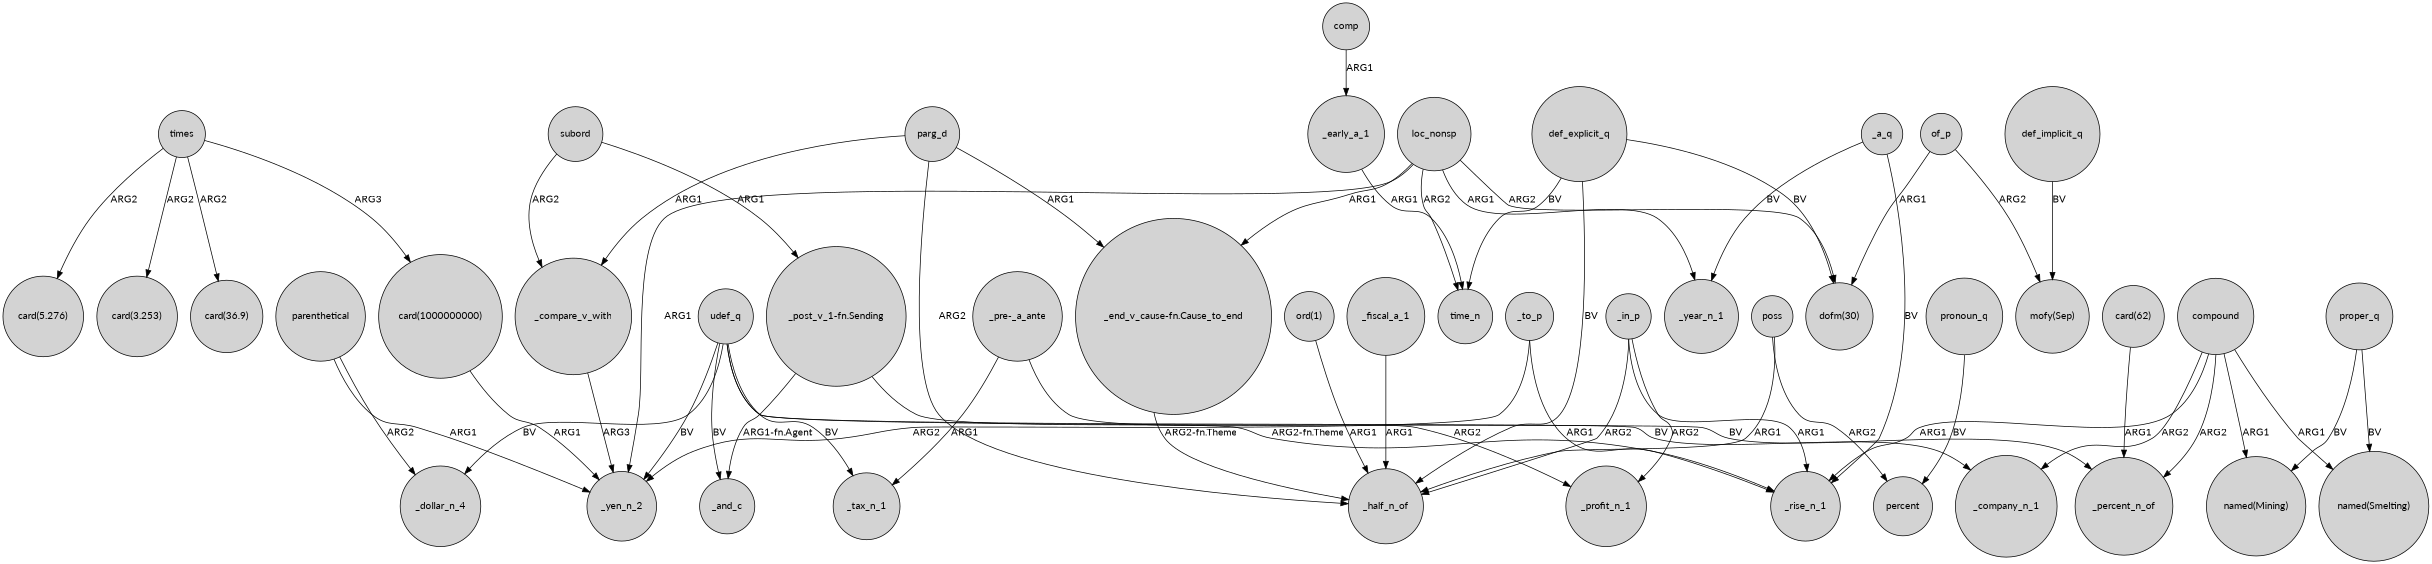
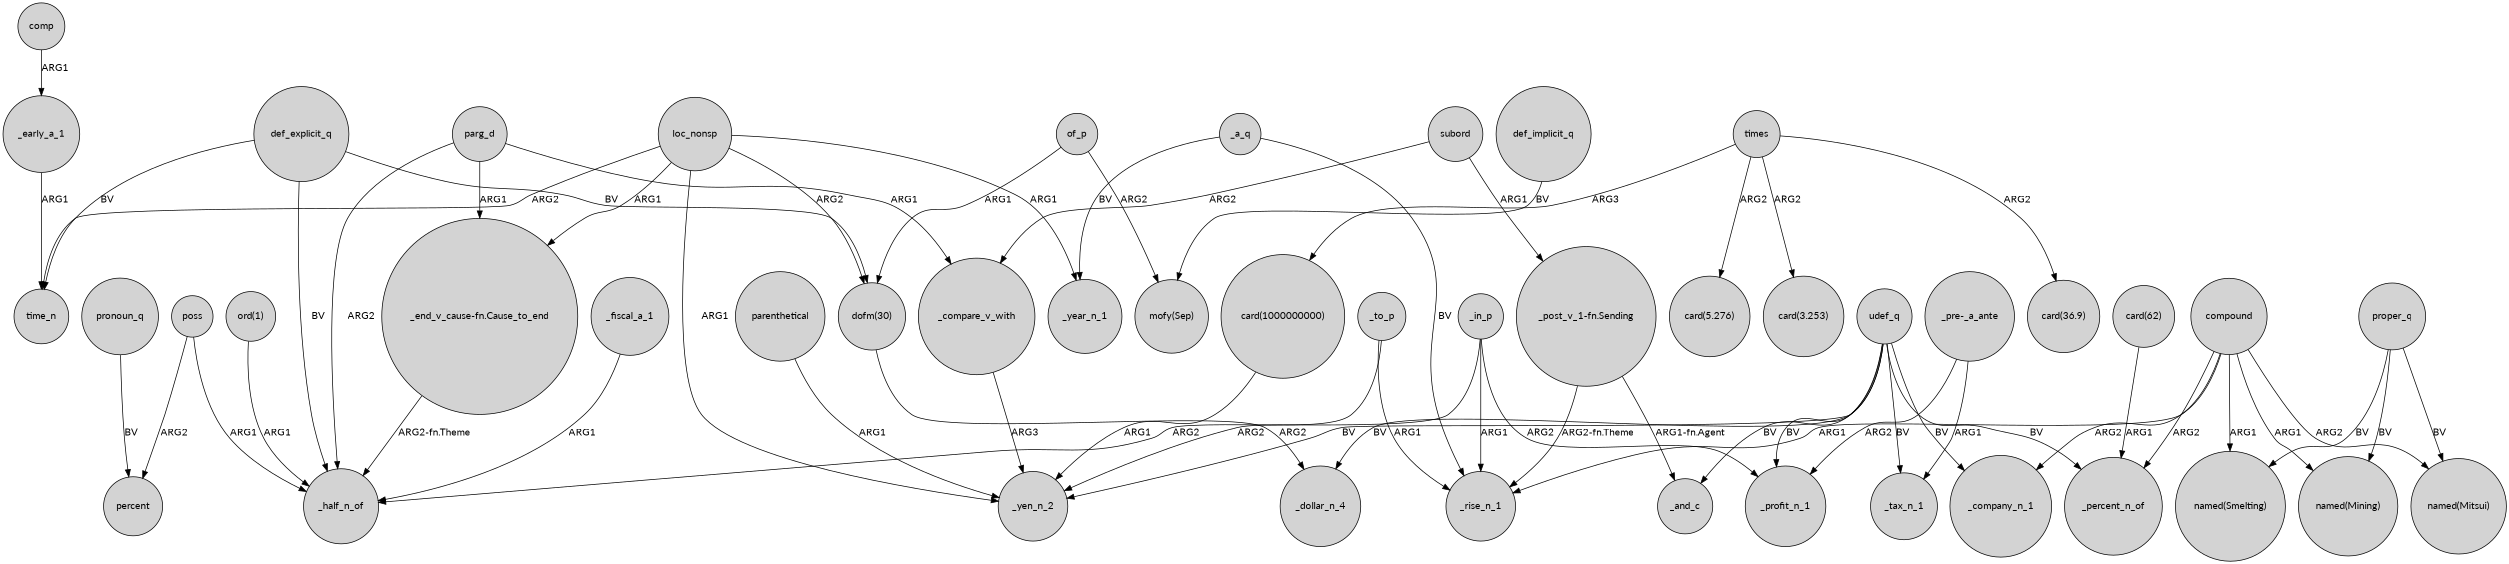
edge "udef_q" -> "_profit_n_1": added, label "BV"
edge "parenthetical" -> "_dollar_n_4": now "dofm(30)" -> "_dollar_n_4"
node "named(Mitsui)": added
